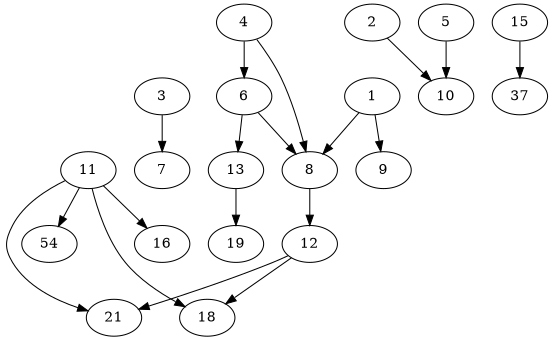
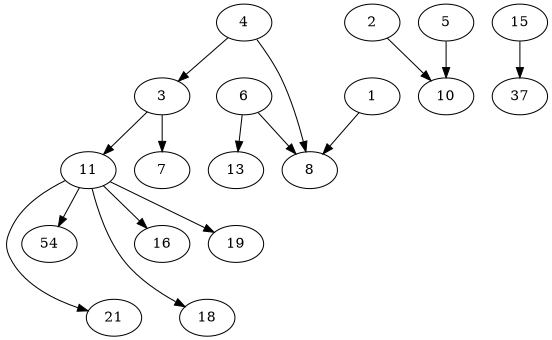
edge "4" -> "6": now "4" -> "3"
edge "3" -> "11": added
node "9": removed
edge "13" -> "19": now "11" -> "19"
node "12": removed
